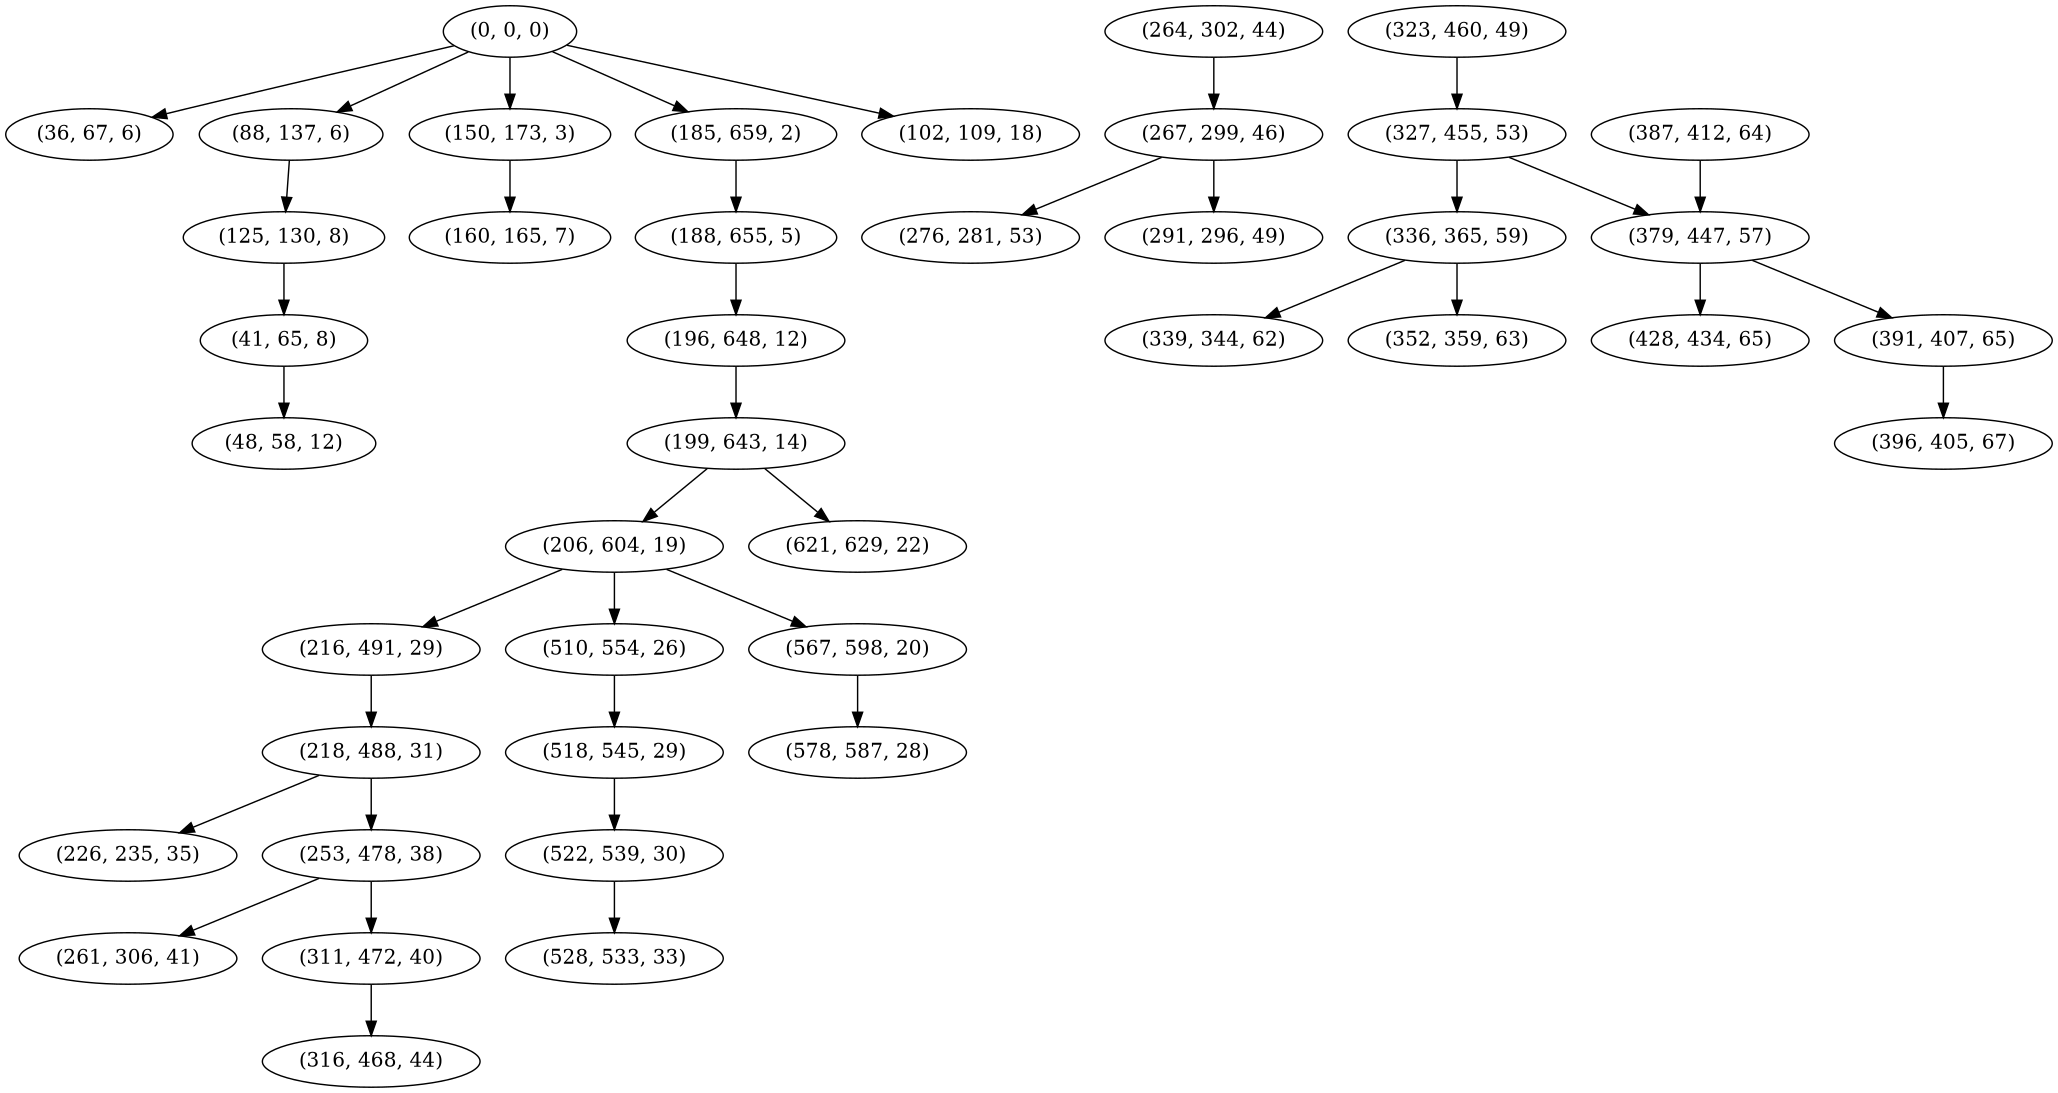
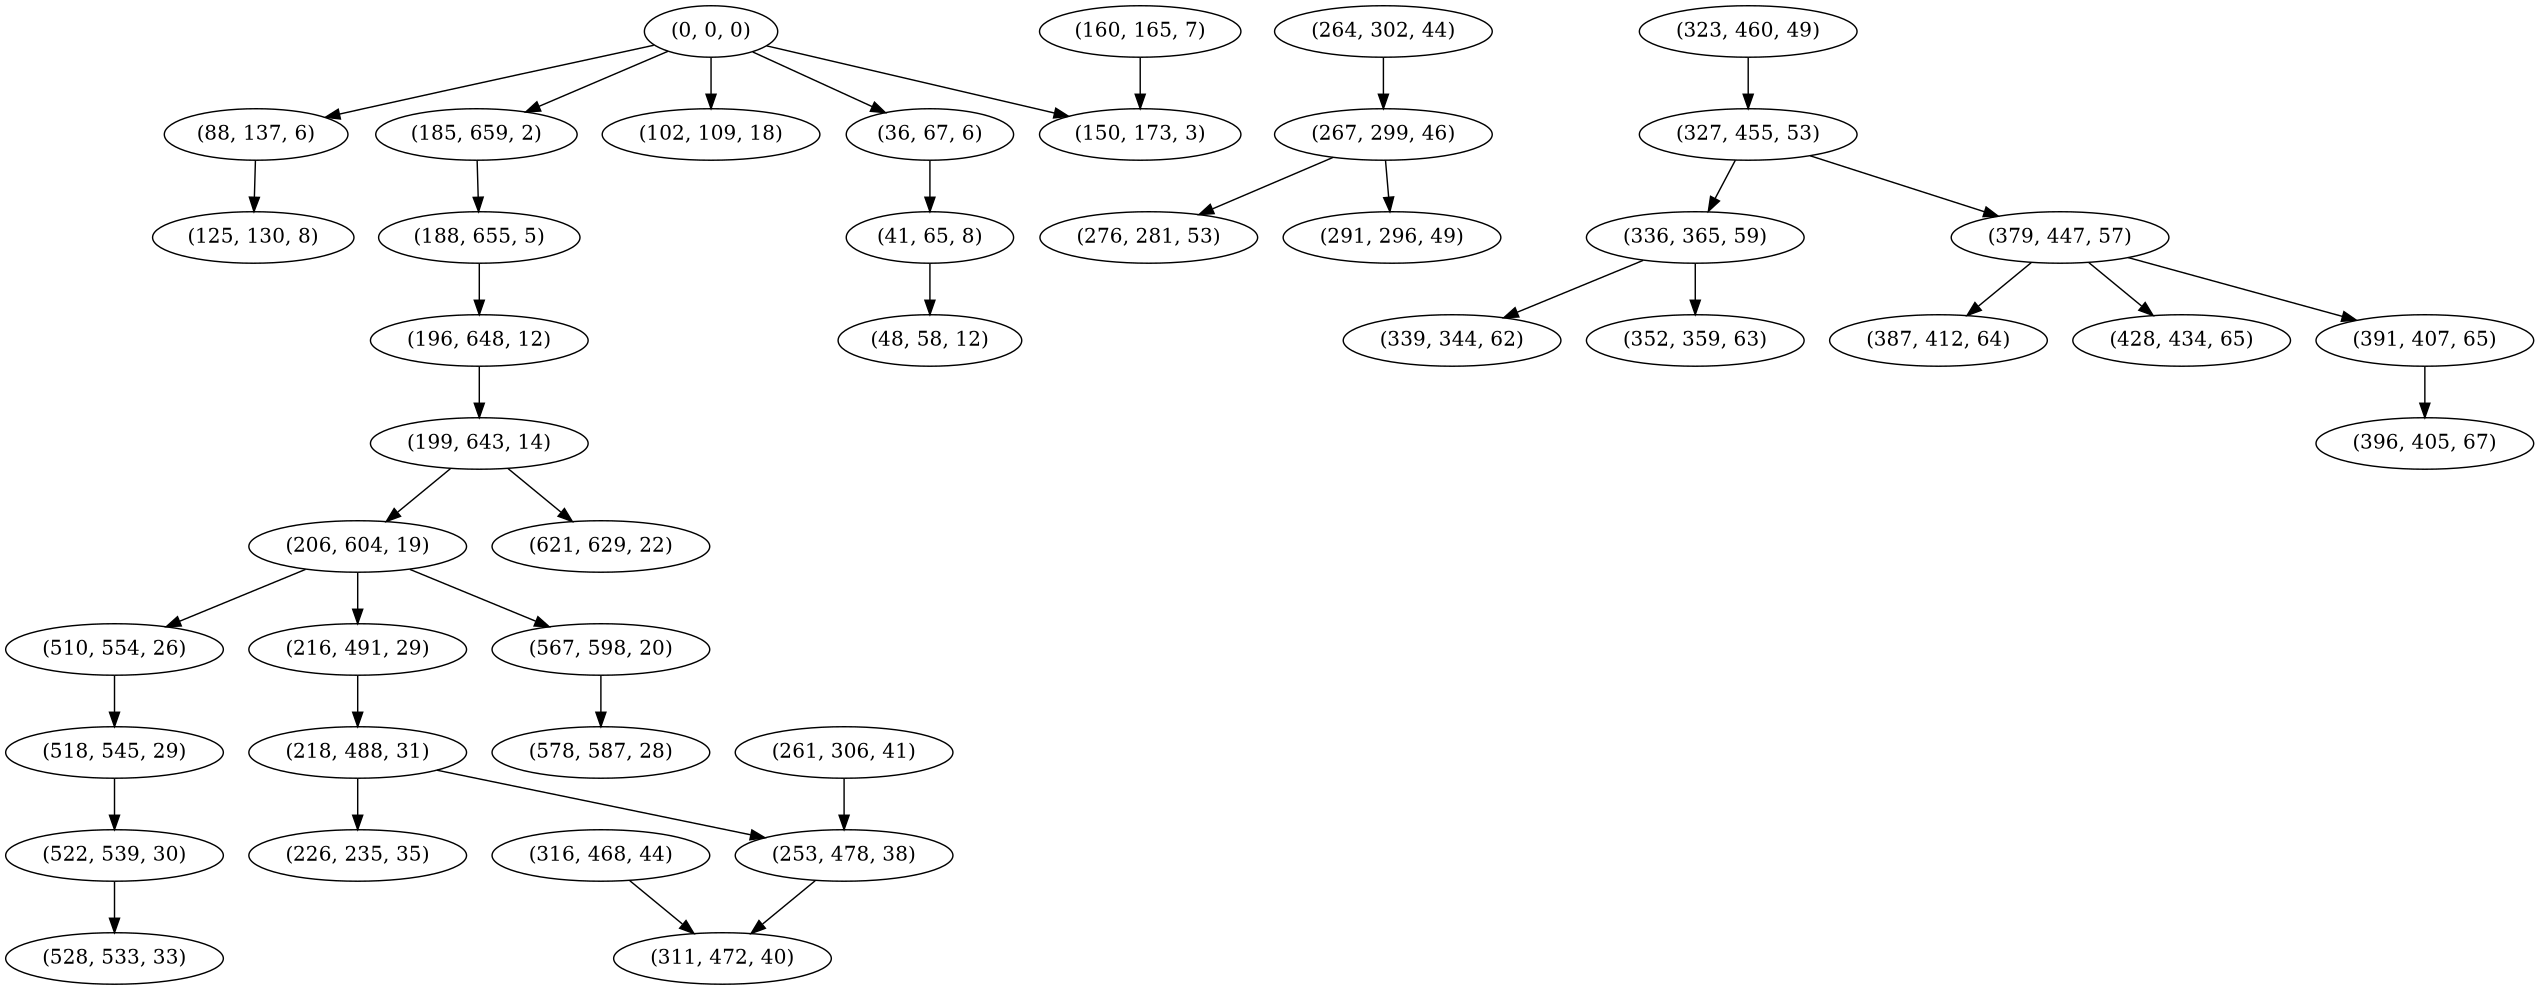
edge "(150, 173, 3)" -> "(160, 165, 7)": reversed
edge "(387, 412, 64)" -> "(379, 447, 57)": reversed
edge "(125, 130, 8)" -> "(41, 65, 8)": now "(36, 67, 6)" -> "(41, 65, 8)"
edge "(253, 478, 38)" -> "(261, 306, 41)": reversed
edge "(311, 472, 40)" -> "(316, 468, 44)": reversed
